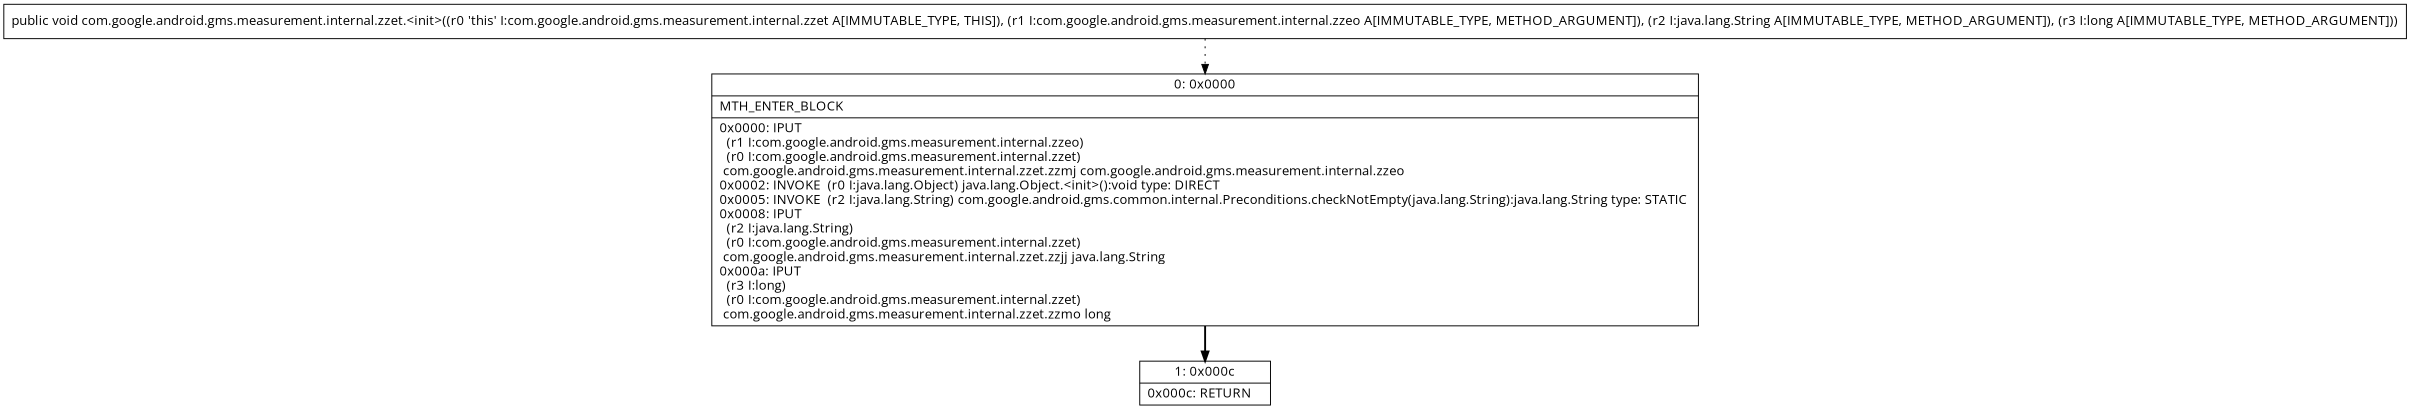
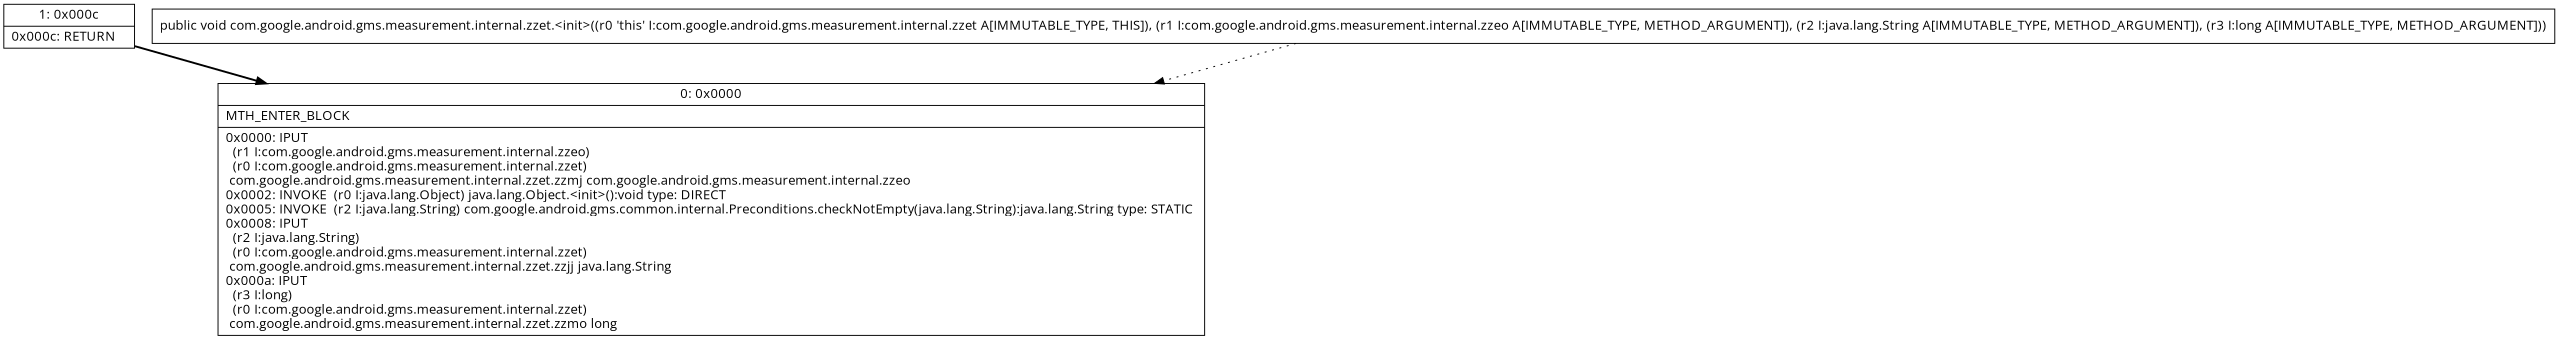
edge "0: 0x0000" -> "1: 0x000c": reversed
